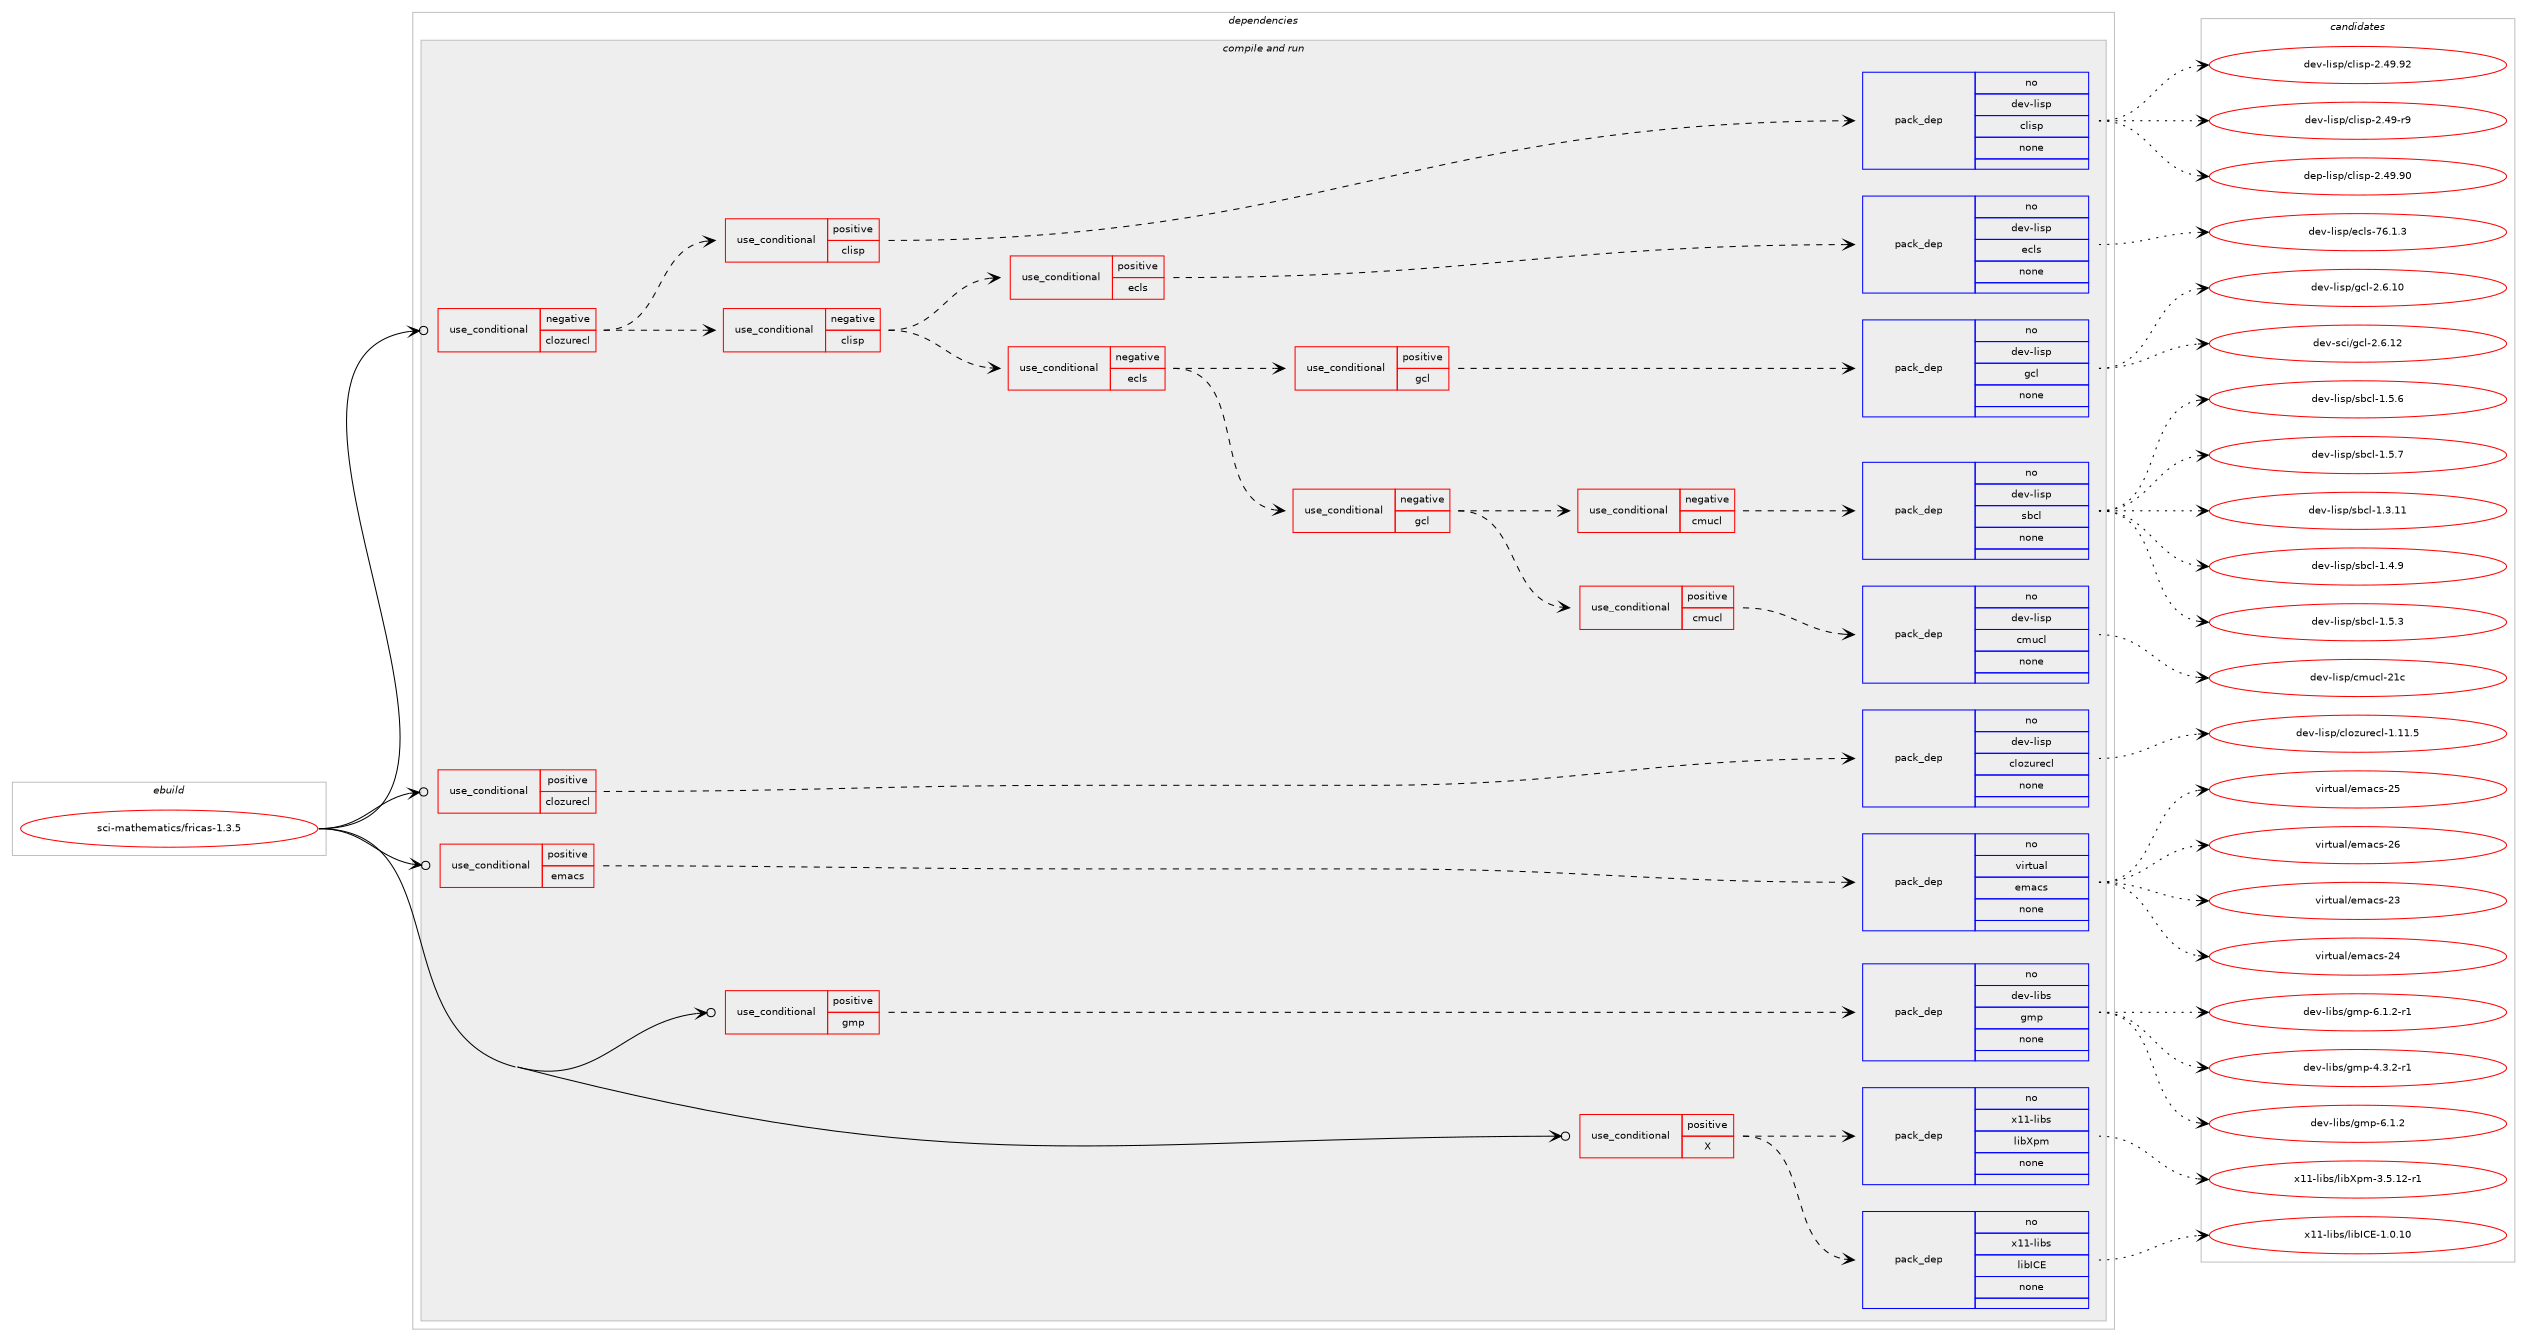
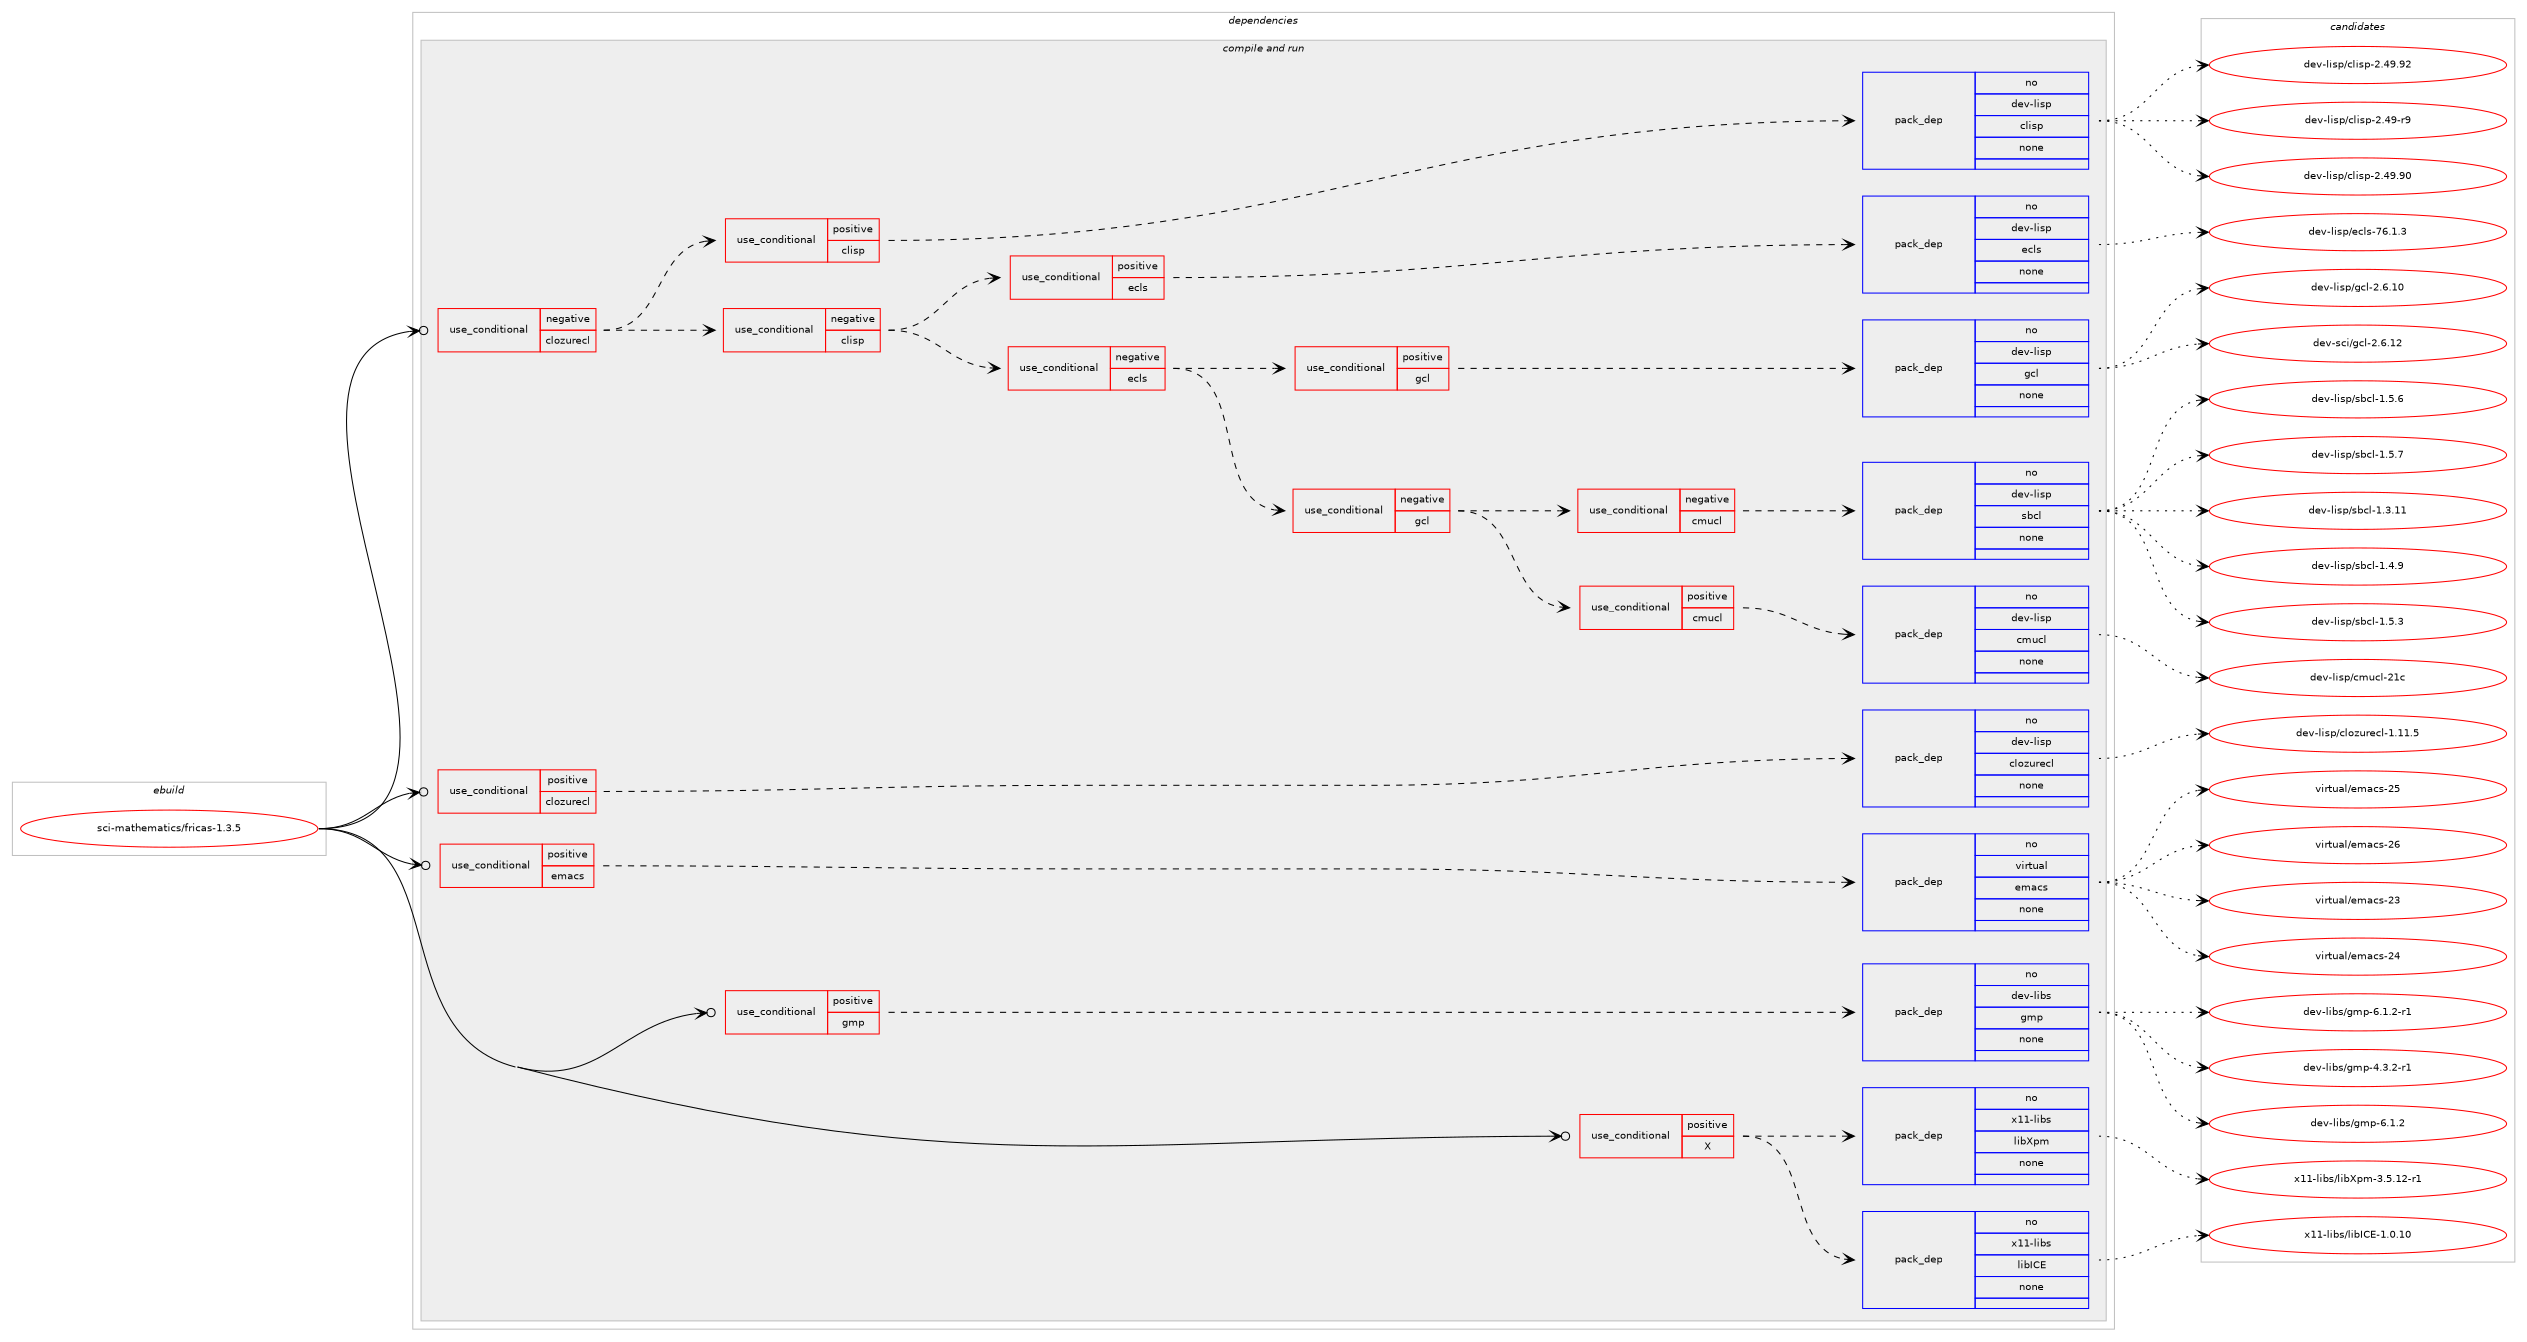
node "dep-lisp/clisp-2.49.90": label "dep-lisp/clisp-2.49.90" -> "dev-lisp/clisp-2.49.90"
